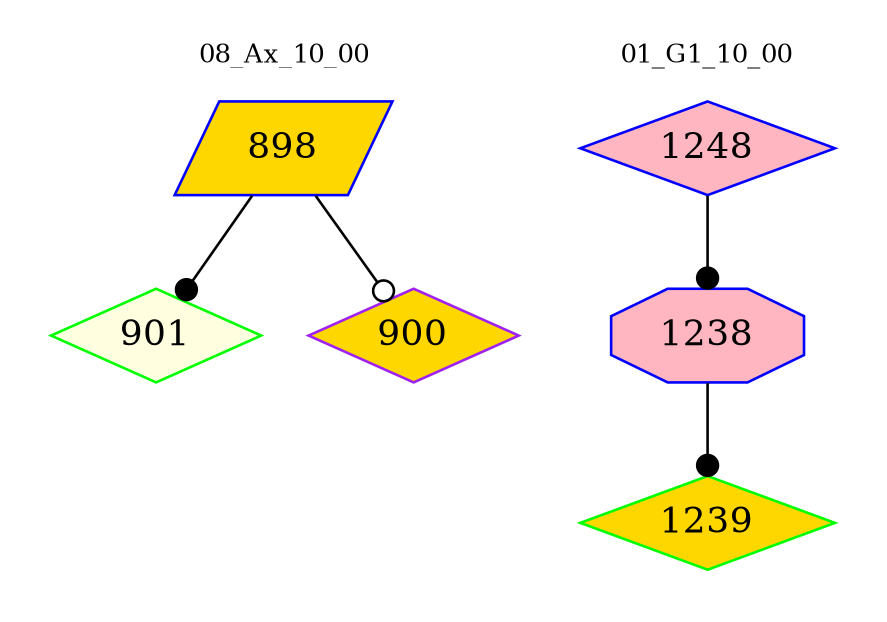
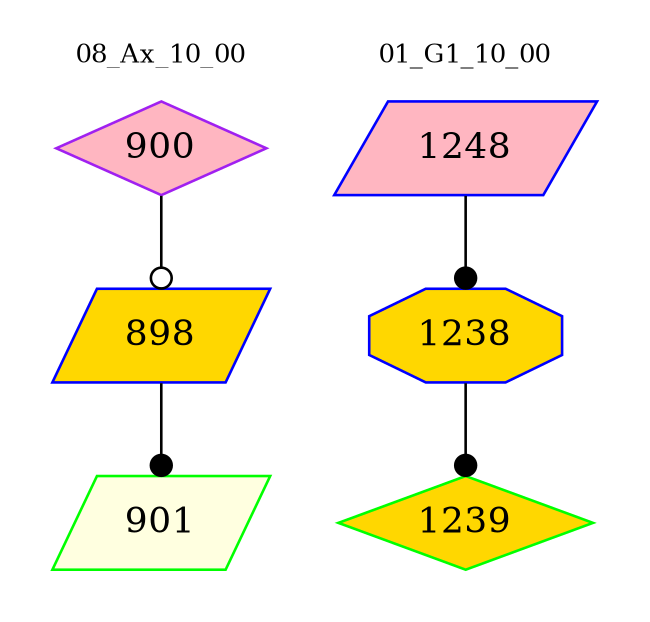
node "1248": shape diamond -> parallelogram
edge "898" -> "900": reversed
node "901": shape diamond -> parallelogram
node "900": fillcolor gold -> lightpink
node "1238": fillcolor lightpink -> gold
